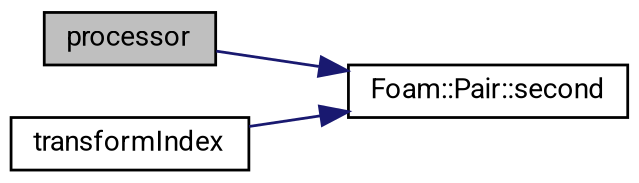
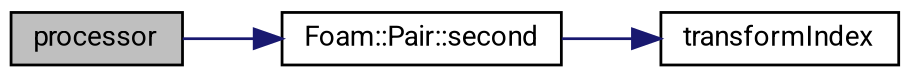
edge "transformIndex" -> "Foam::Pair::second": reversed
